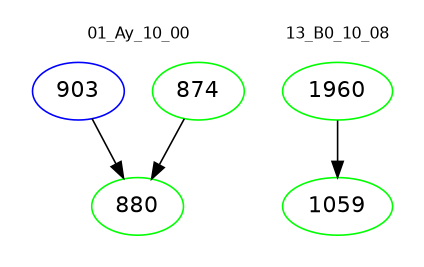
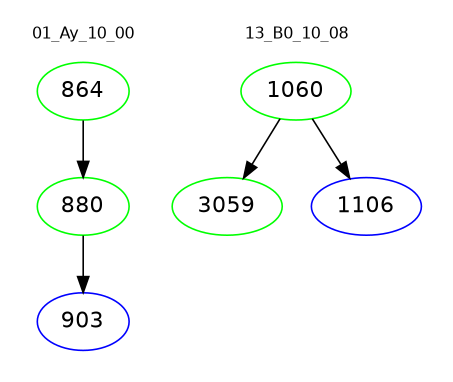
node "874": label "874" -> "864"
node "1960": label "1960" -> "1060"
edge "903" -> "880": reversed
node "1059": label "1059" -> "3059"
node "1106": added
